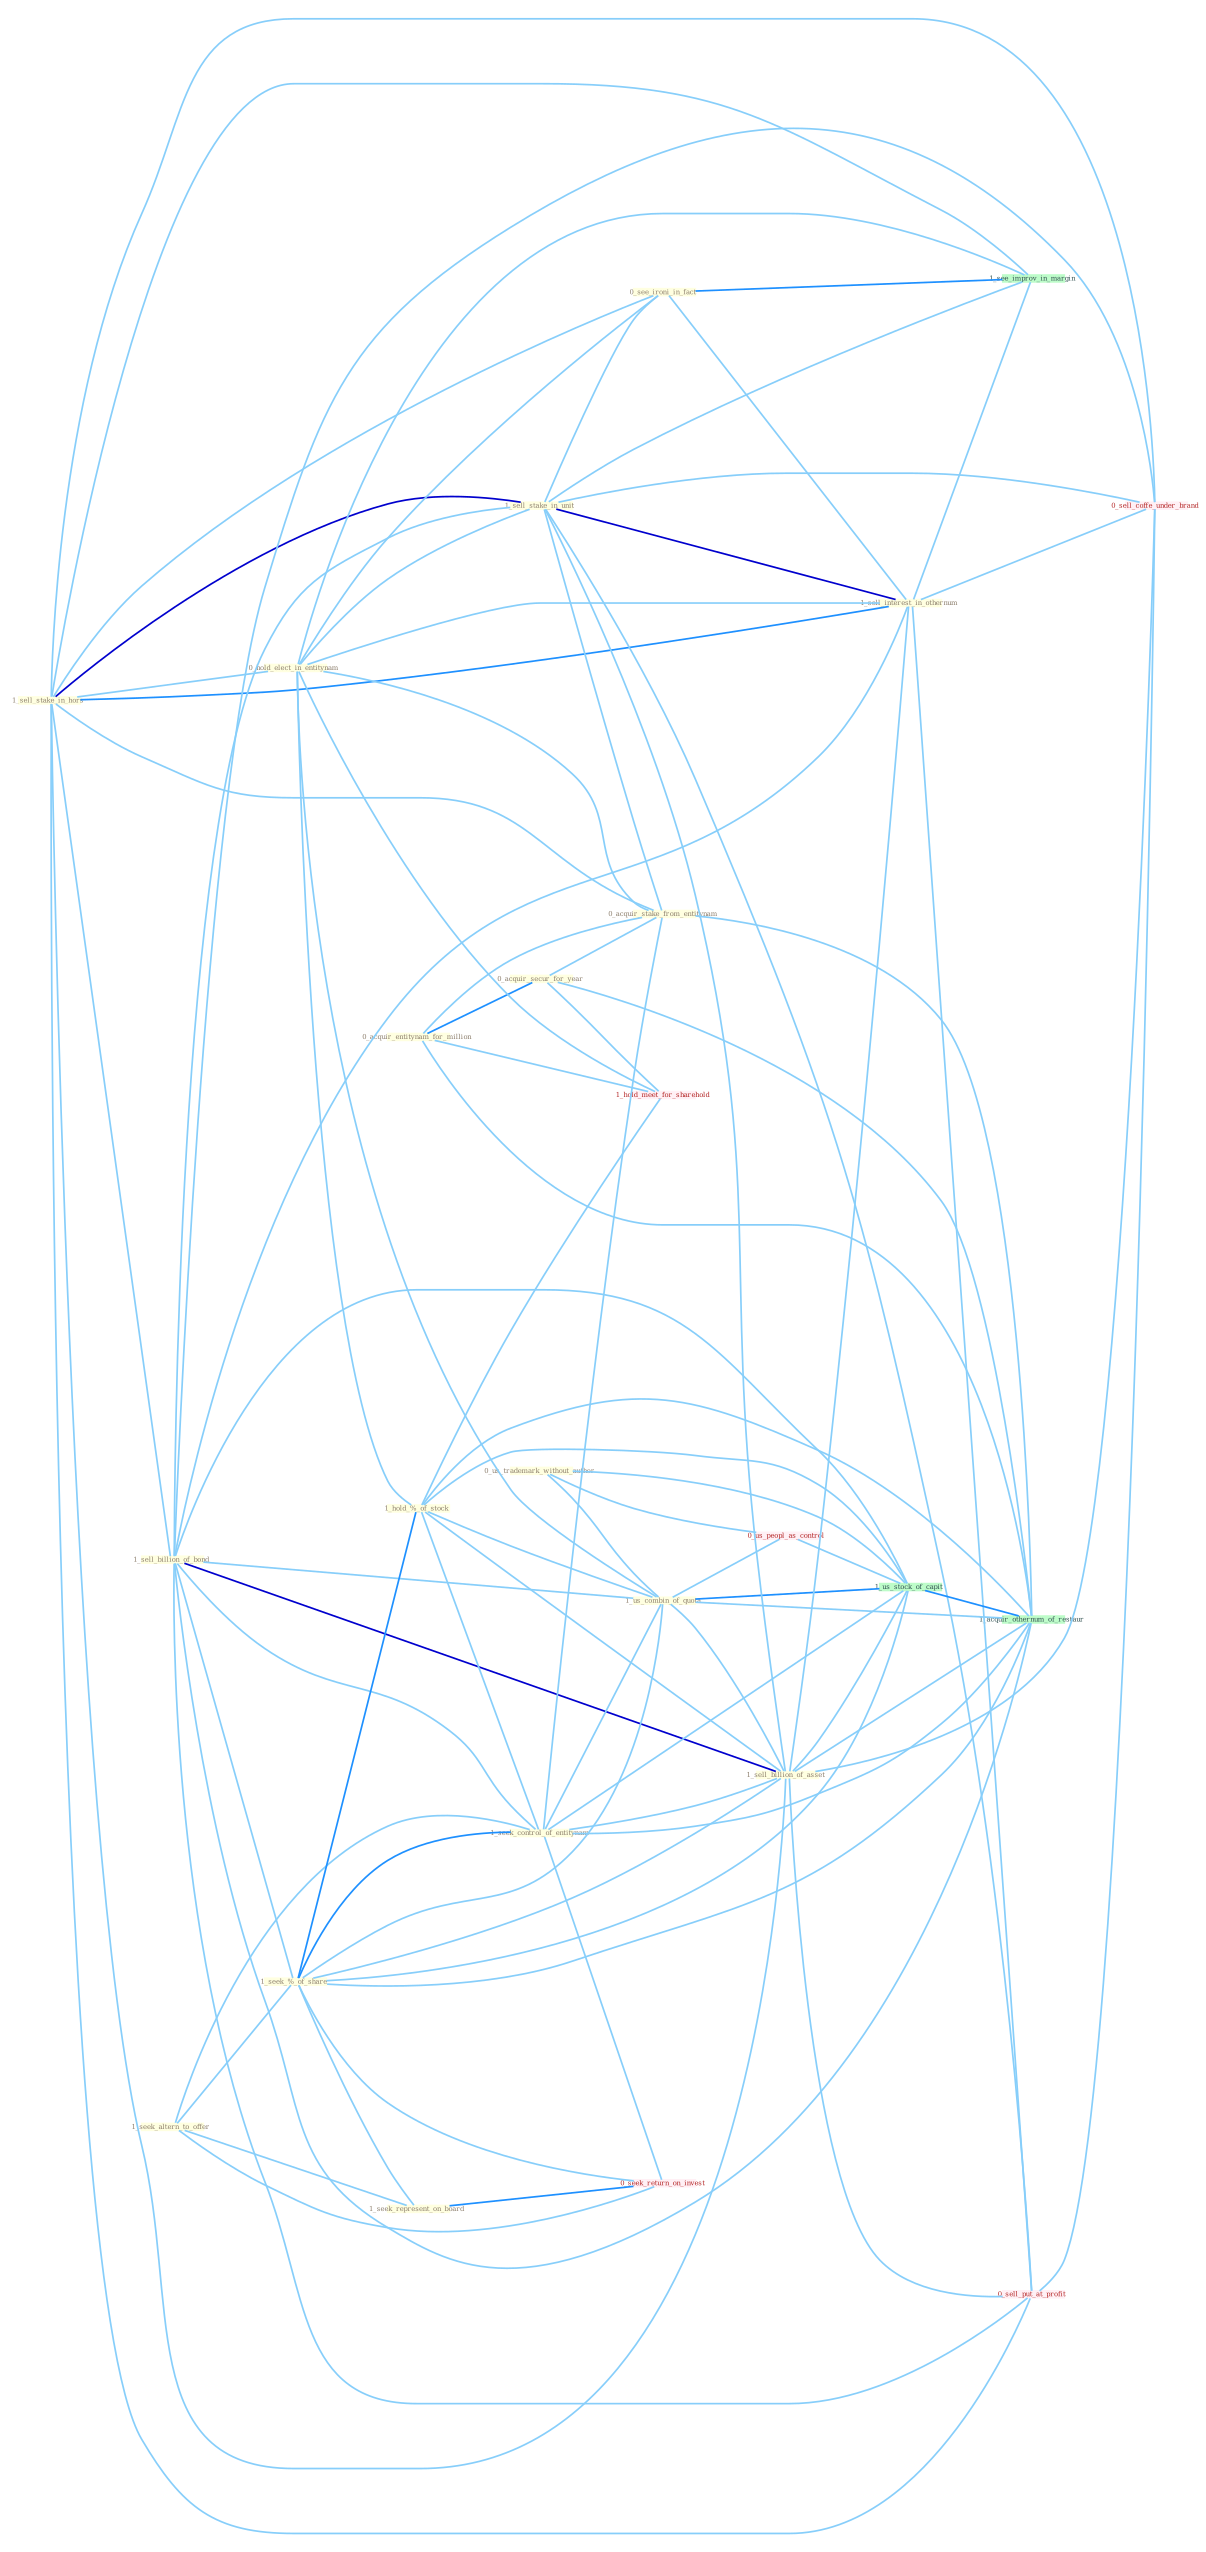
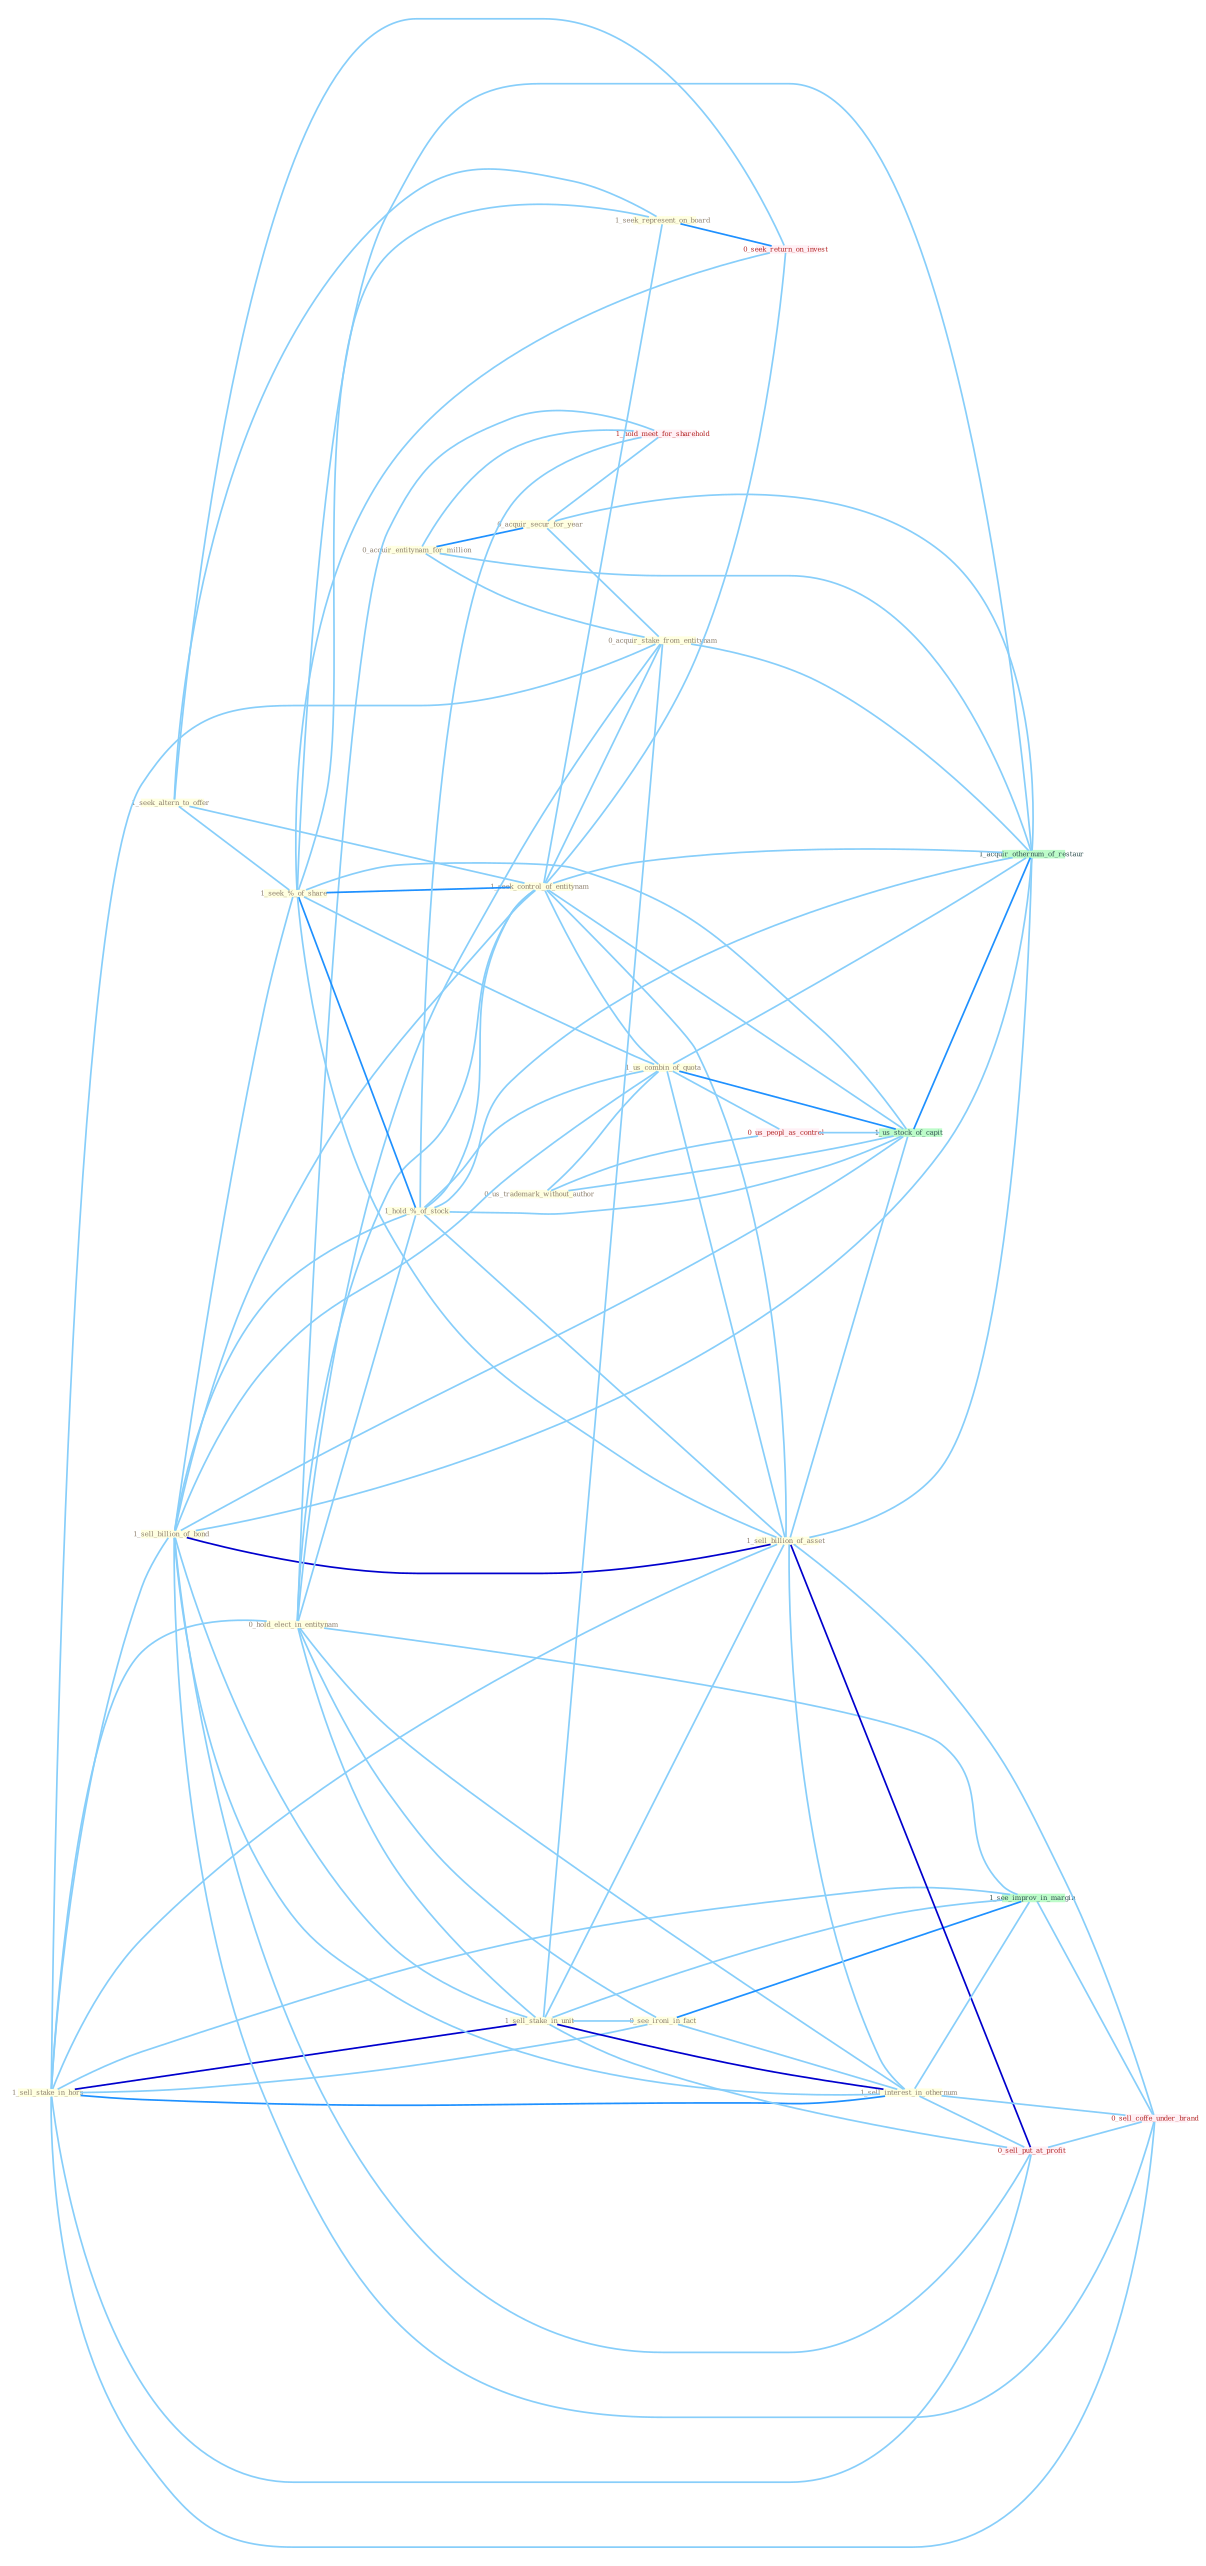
edge "1_sell_stake_in_unit" -- "0_sell_coffe_under_brand": now "1_see_improv_in_margin" -- "0_sell_coffe_under_brand"
edge "1_seek_represent_on_board" -- "1_seek_control_of_entitynam": added
edge "0_hold_elect_in_entitynam" -- "1_us_combin_of_quota": now "0_hold_elect_in_entitynam" -- "1_seek_control_of_entitynam"
edge "1_hold_%_of_stock" -- "1_sell_billion_of_bond": added
edge "1_sell_billion_of_asset" -- "0_sell_put_at_profit": color #87cefa -> #0000cd
